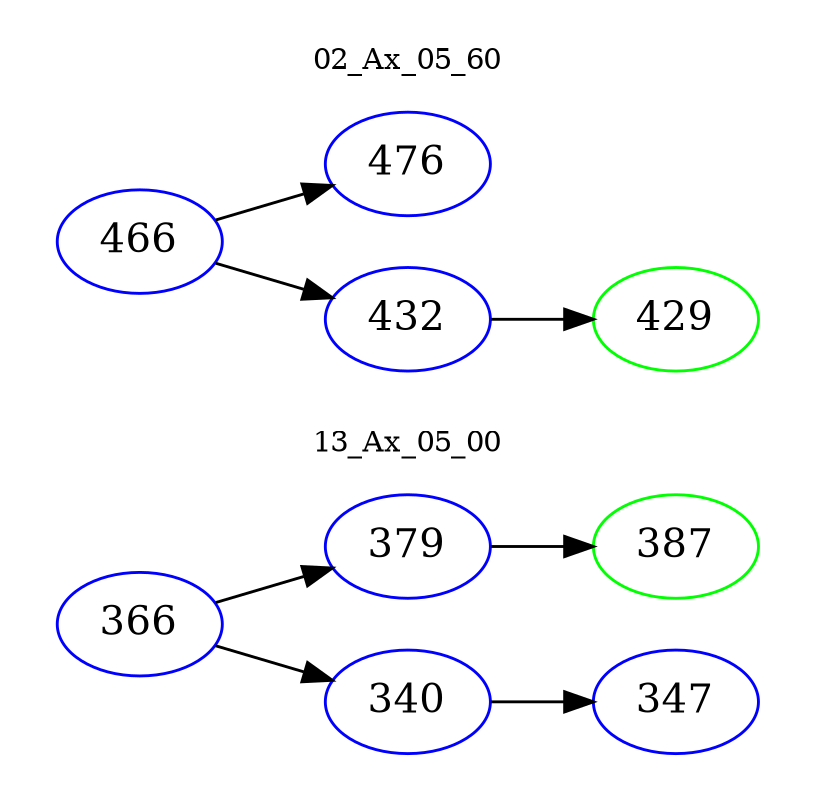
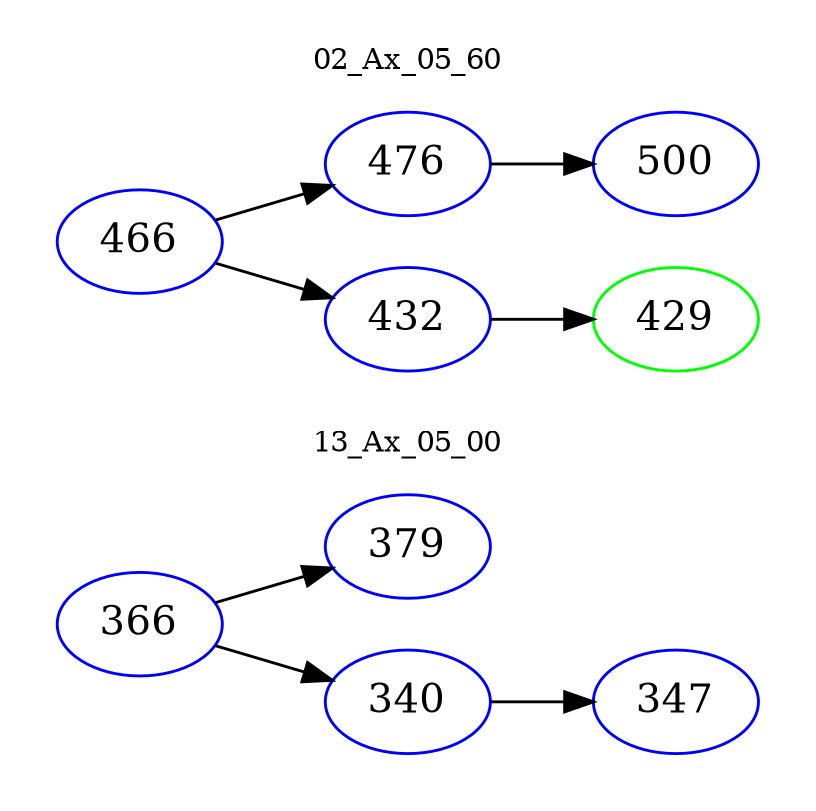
node "500": added
node "387": removed
